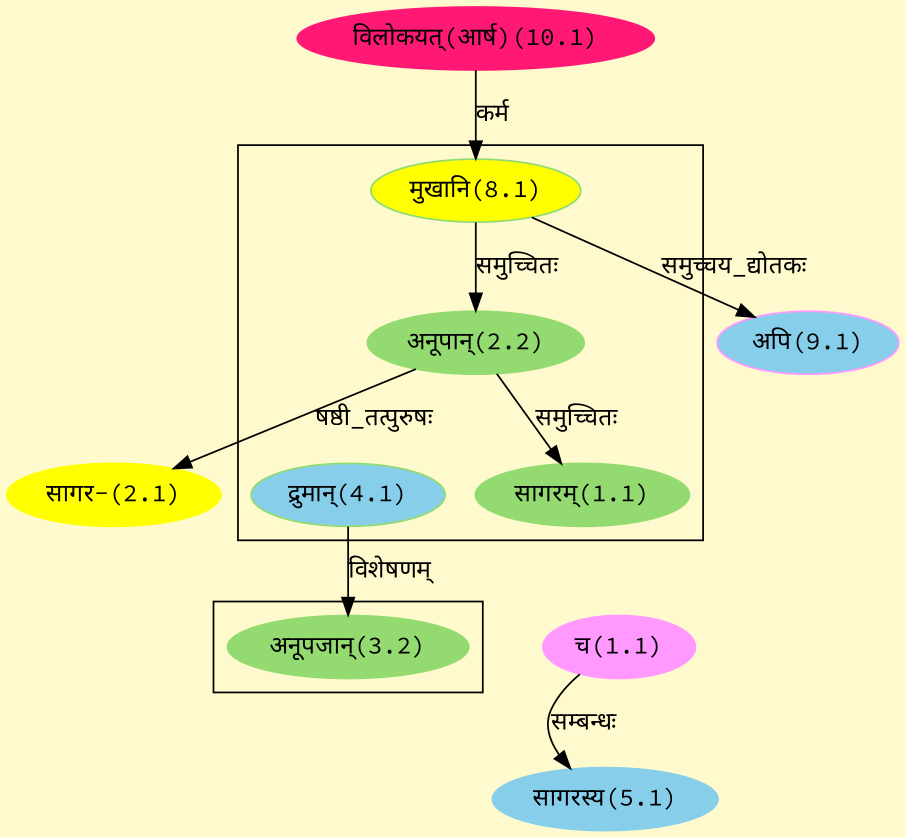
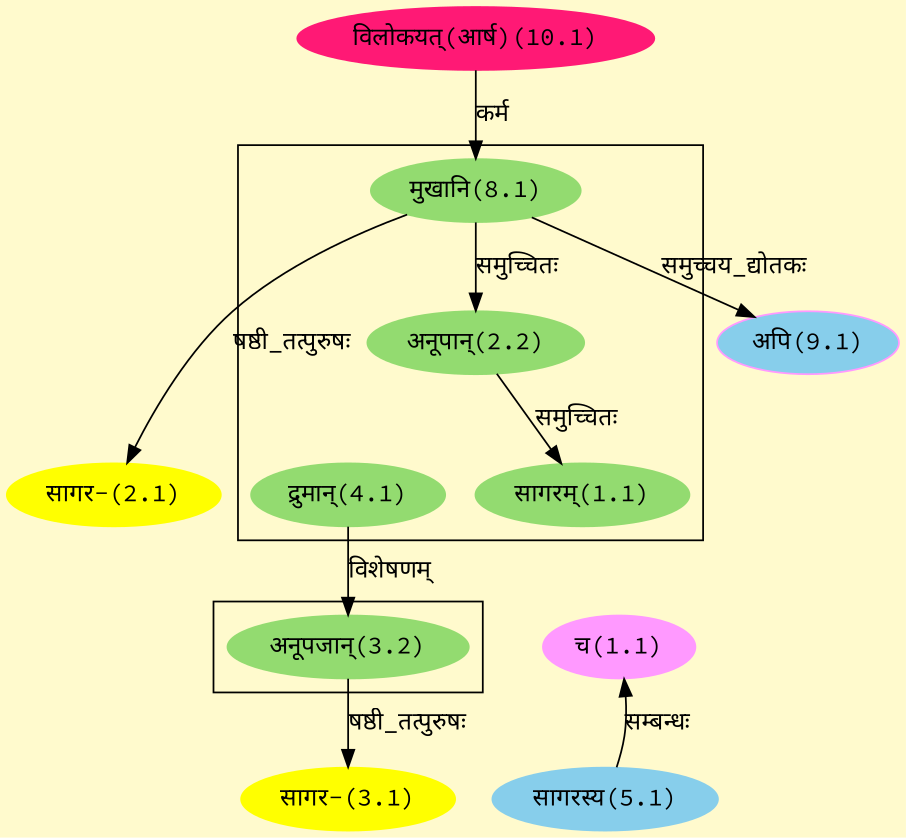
node "मुखानि(8.1)": fillcolor #ffff00 -> #93db70
edge "अनूपान्(2.2)" -> "सागर-(2.1)": now "मुखानि(8.1)" -> "सागर-(2.1)"
node "द्रुमान्(4.1)": fillcolor #87ceeb -> #93db70
edge "च(1.1)" -> "सागरस्य(5.1)": reversed
node "सागर-(3.1)": added
